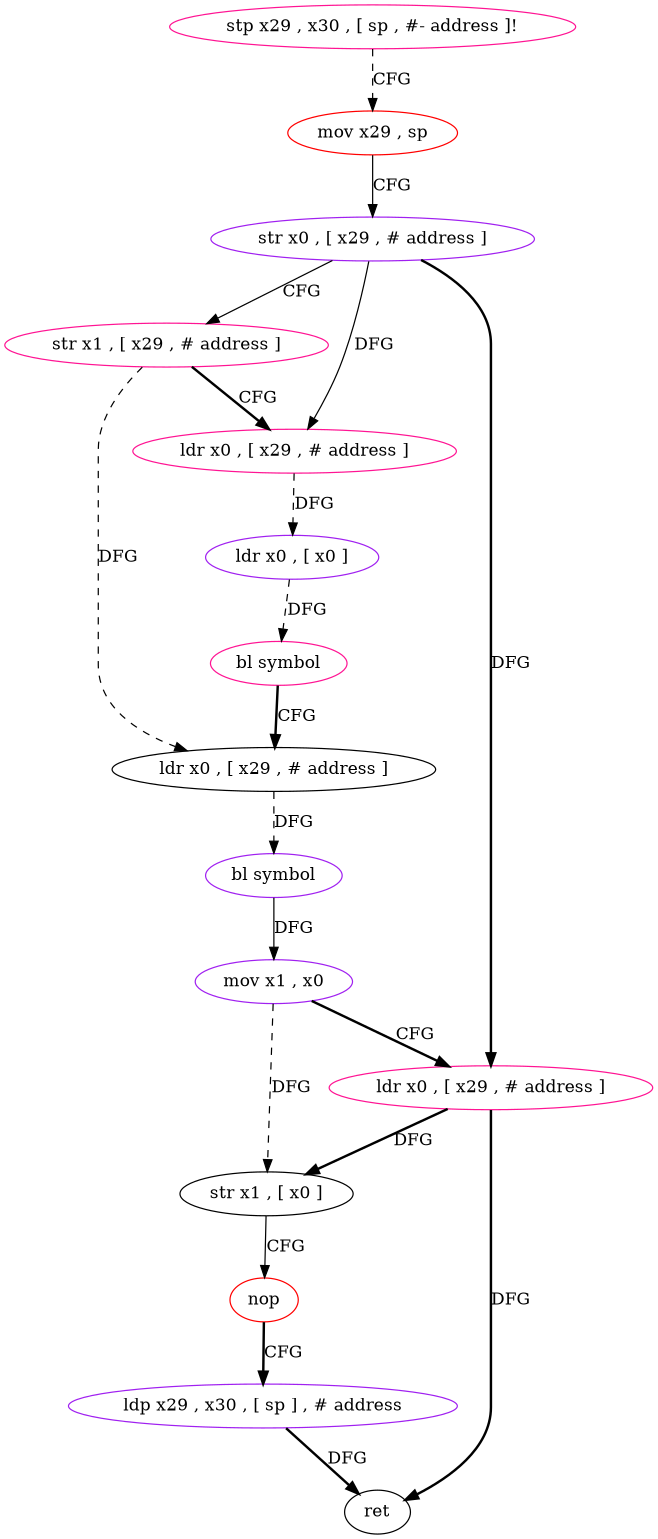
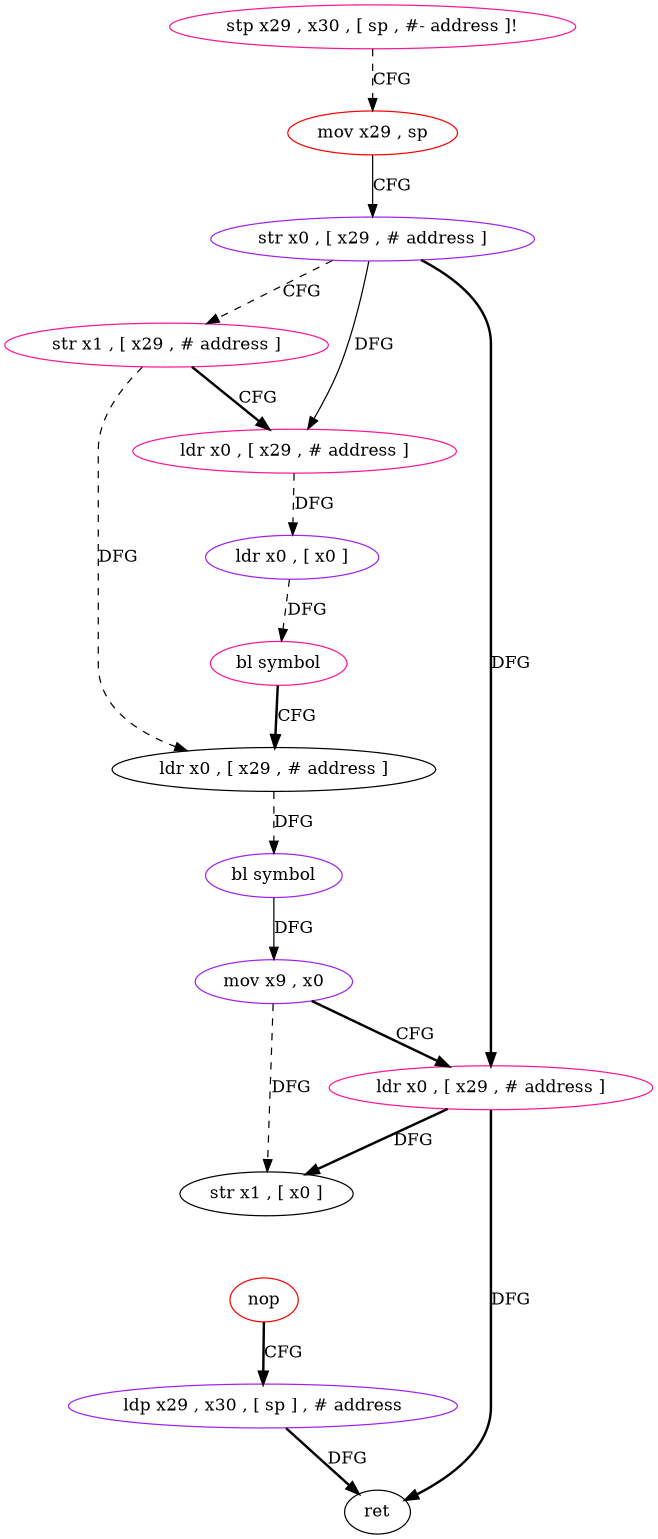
edge "str x0 , [ x29 , # address ]" -> "str x1 , [ x29 , # address ]": style solid -> dashed
node "mov x1 , x0": label "mov x1 , x0" -> "mov x9 , x0"
edge "str x1 , [ x0 ]" -> "nop": removed, label "CFG"
